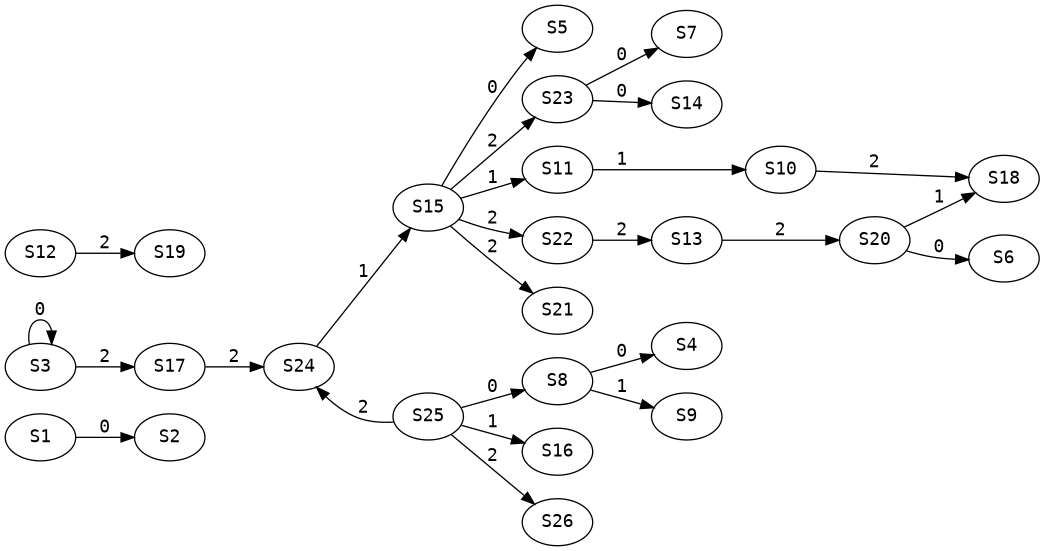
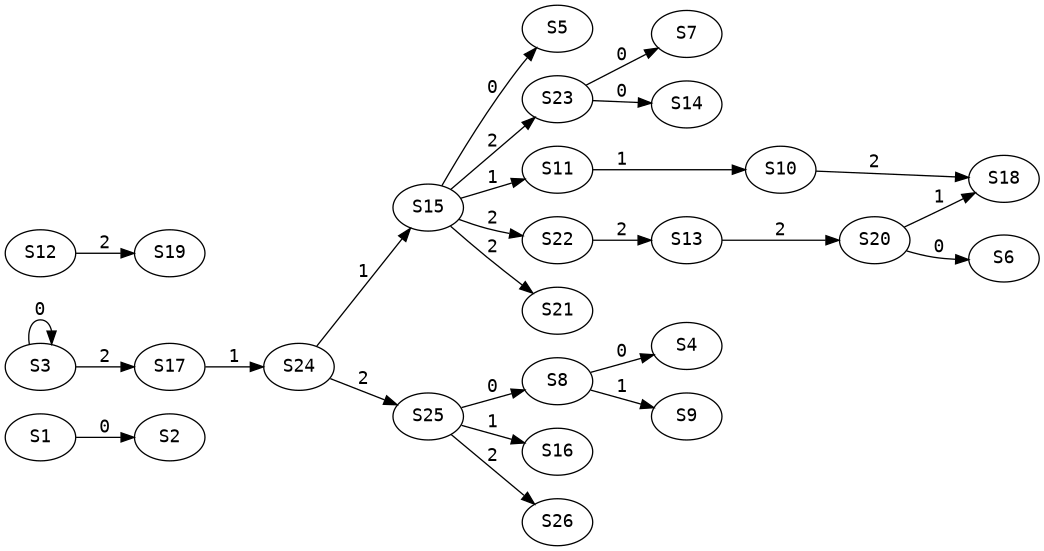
edge "S17" -> "S24": label "2" -> "1"
edge "S25" -> "S24": reversed
